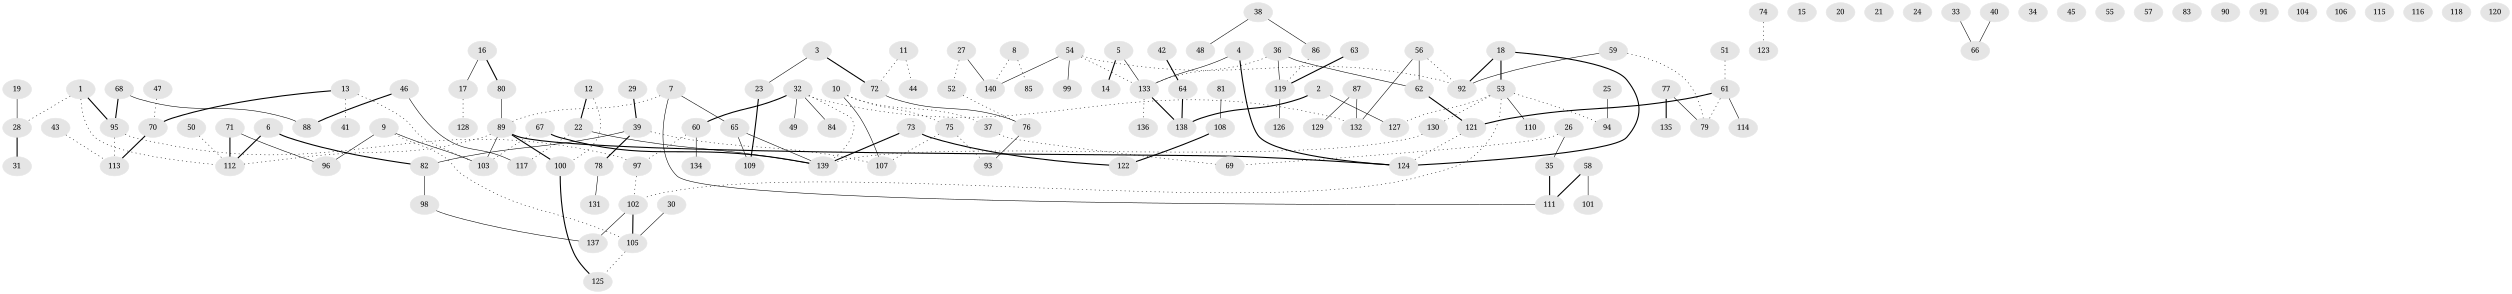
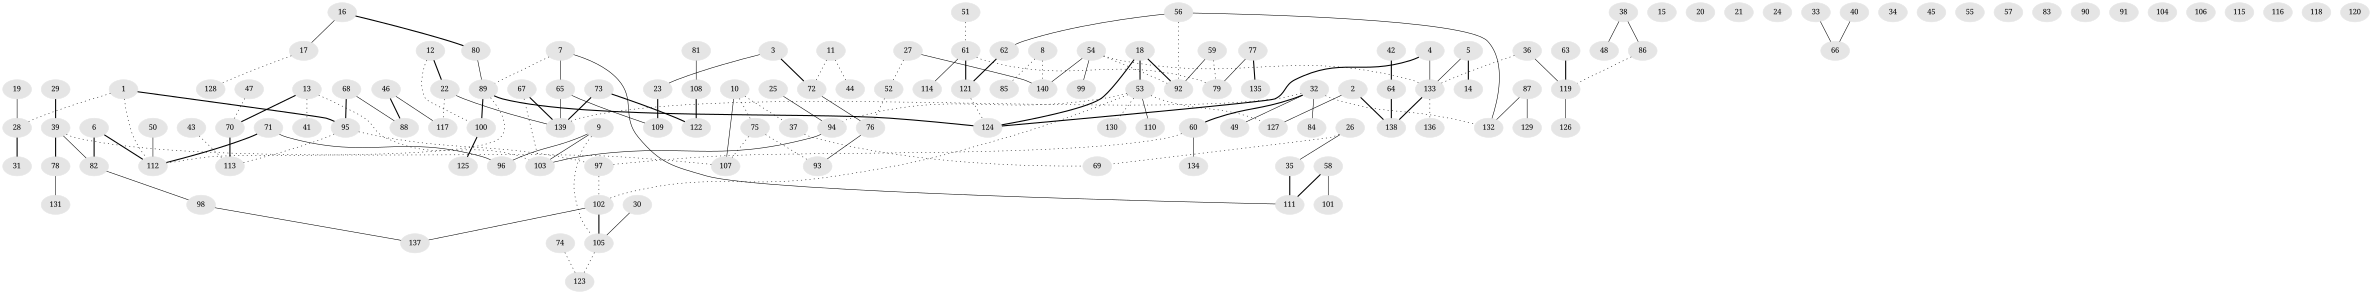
edge "36" -- "62": removed
edge "50" -- "112": style dotted -> solid
edge "89" -- "103": now "94" -- "103"
edge "130" -- "139": removed
edge "105" -- "125": now "105" -- "123"
